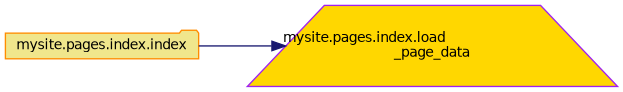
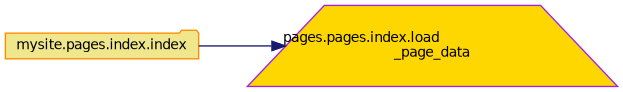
node "mysite.pages.index.load _page_data": label "mysite.pages.index.load _page_data" -> "pages.pages.index.load _page_data"
